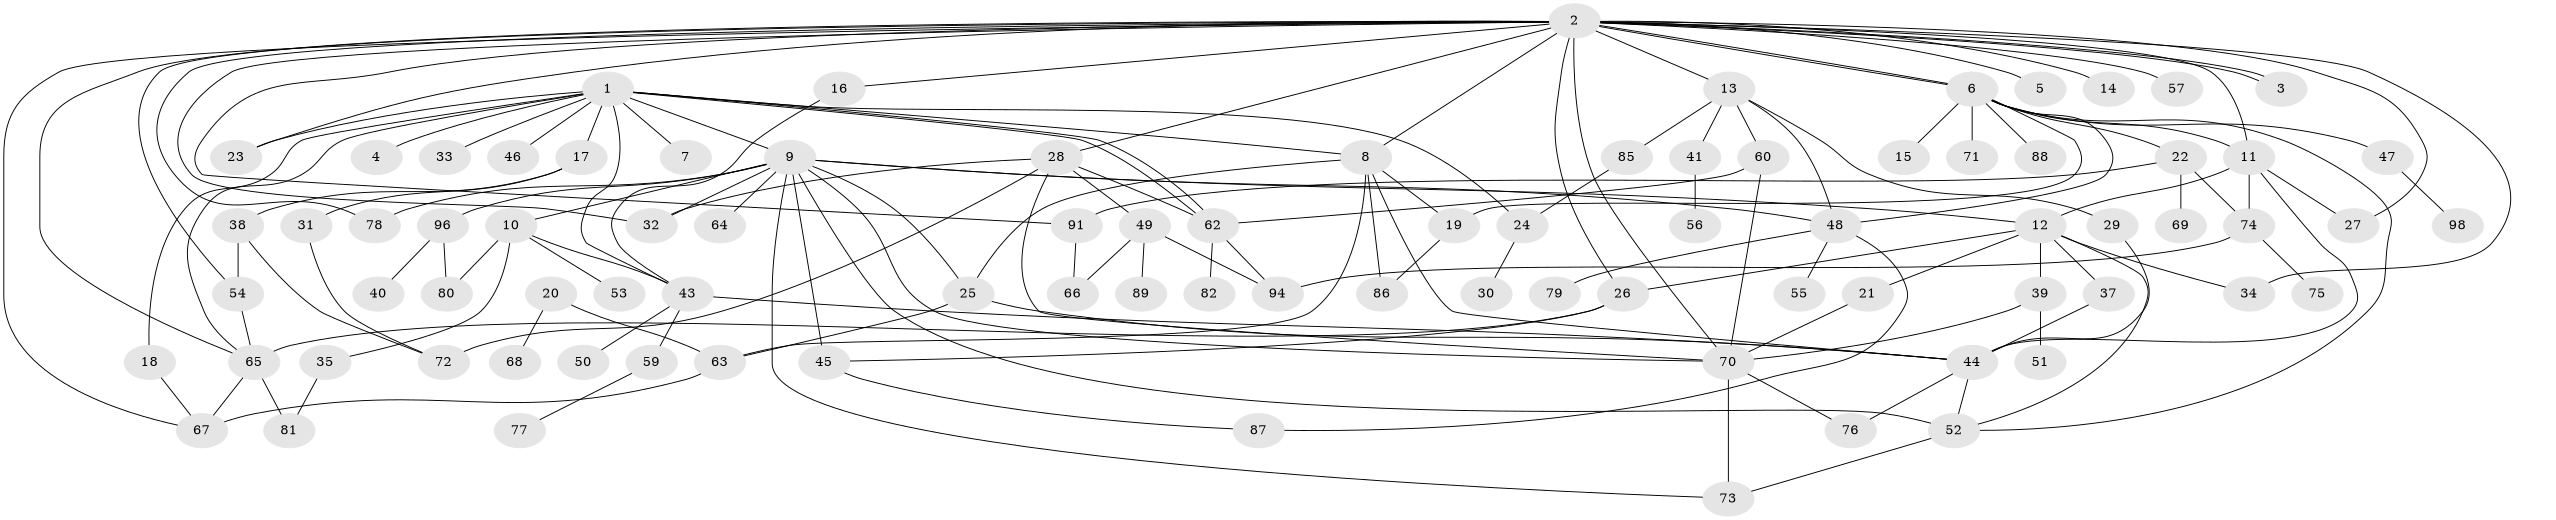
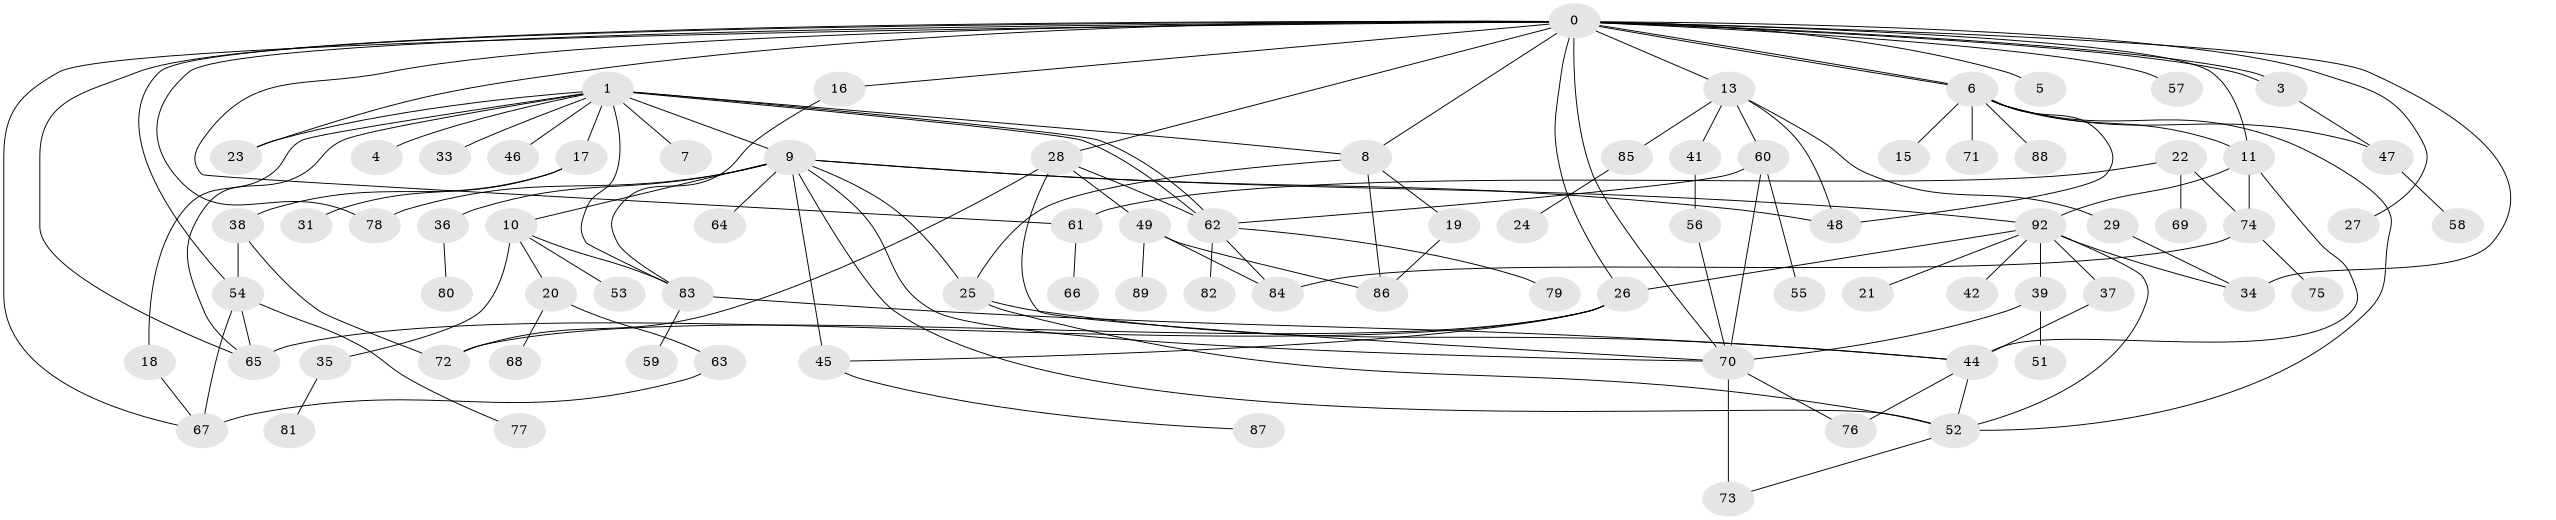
node "2": label "2" -> "0"
node "14": removed
edge "1" -- "24": removed
edge "3" -- "47": added
edge "6" -- "22": removed
edge "11" -- "27": removed
edge "6" -- "19": removed
node "96": label "96" -> "36"
node "32": removed
node "91": label "91" -> "61"
node "12": label "12" -> "92"
node "98": label "98" -> "58"
edge "48" -- "79": now "62" -- "79"
edge "48" -- "55": now "60" -- "55"
edge "10" -- "80": now "10" -- "20"
edge "49" -- "66": now "49" -- "86"
node "40": removed
node "43": label "43" -> "83"
node "94": label "94" -> "84"
node "30": removed
node "42": added
edge "31" -- "72": now "26" -- "72"
edge "21" -- "70": now "56" -- "70"
edge "8" -- "44": removed
edge "25" -- "63": now "25" -- "52"
edge "29" -- "44": now "29" -- "34"
edge "8" -- "63": removed
node "50": removed
edge "59" -- "77": now "54" -- "77"
edge "65" -- "67": now "54" -- "67"
edge "65" -- "81": removed
edge "48" -- "87": removed
edge "9" -- "73": removed
